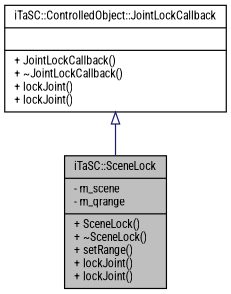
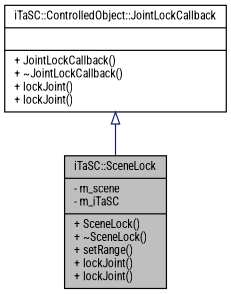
node "iTaSC::SceneLock": text "- m_qrange" -> "- m_iTaSC"
